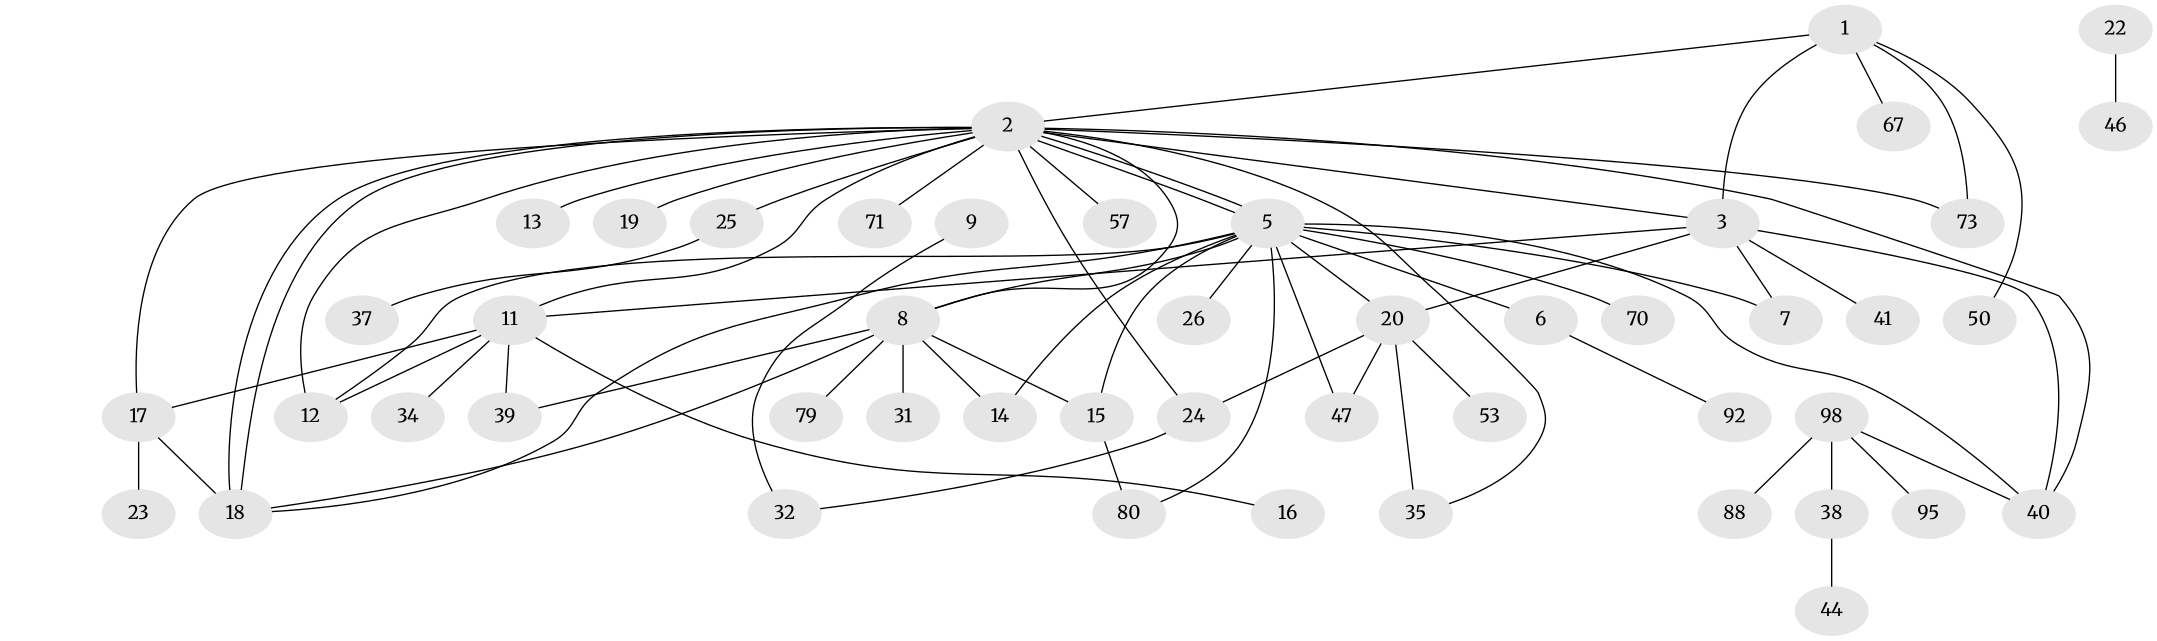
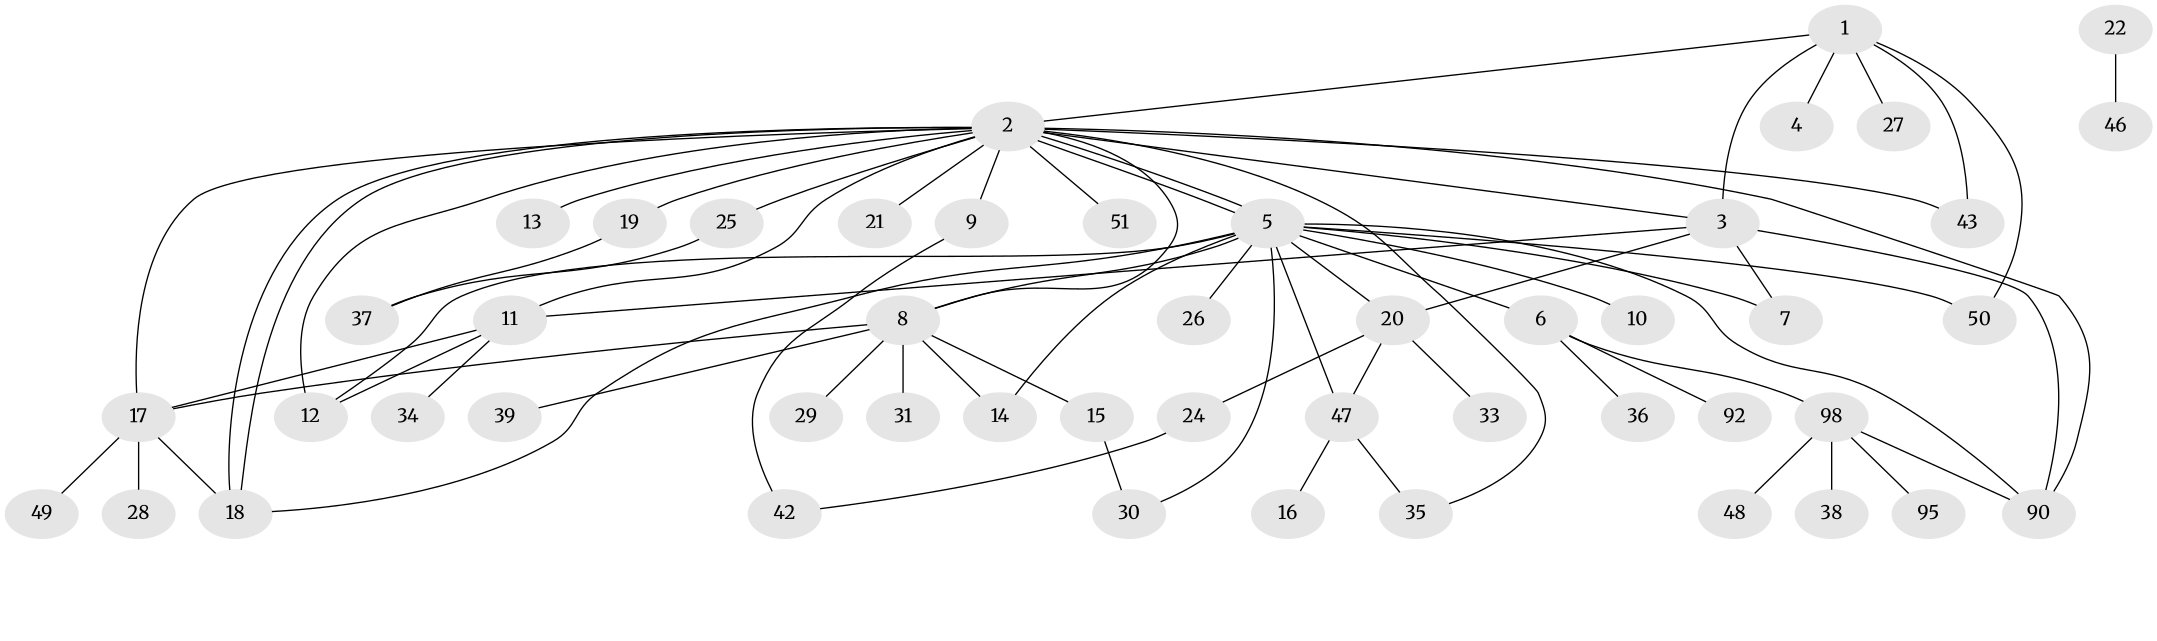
node "4": added
node "67": label "67" -> "27"
node "71": label "71" -> "21"
node "57": label "57" -> "51"
node "73": label "73" -> "43"
edge "19" -- "37": added
edge "5" -- "15": now "5" -- "50"
edge "2" -- "24": now "2" -- "9"
node "70": label "70" -> "10"
node "41": removed
edge "11" -- "39": removed
edge "6" -- "98": added
node "79": label "79" -> "29"
edge "20" -- "35": now "47" -- "35"
node "53": label "53" -> "33"
node "36": added
edge "8" -- "18": now "8" -- "17"
edge "11" -- "16": now "47" -- "16"
node "49": added
node "23": label "23" -> "28"
node "32": label "32" -> "42"
node "80": label "80" -> "30"
node "88": label "88" -> "48"
node "40": label "40" -> "90"
node "44": removed
